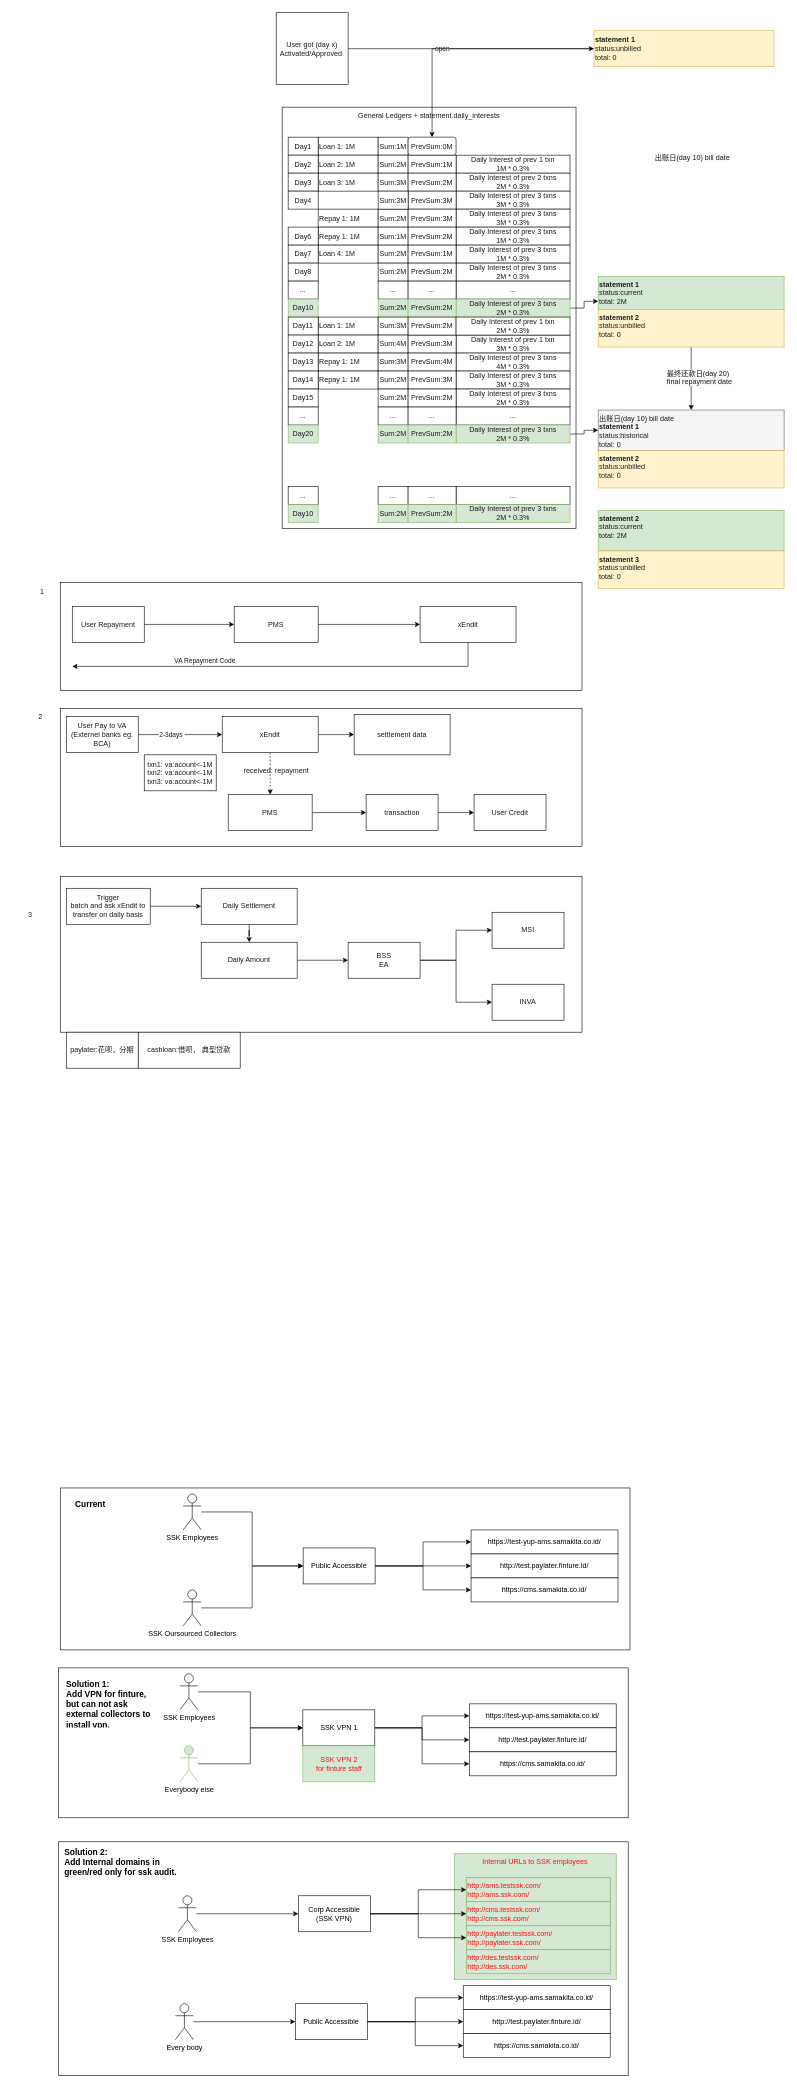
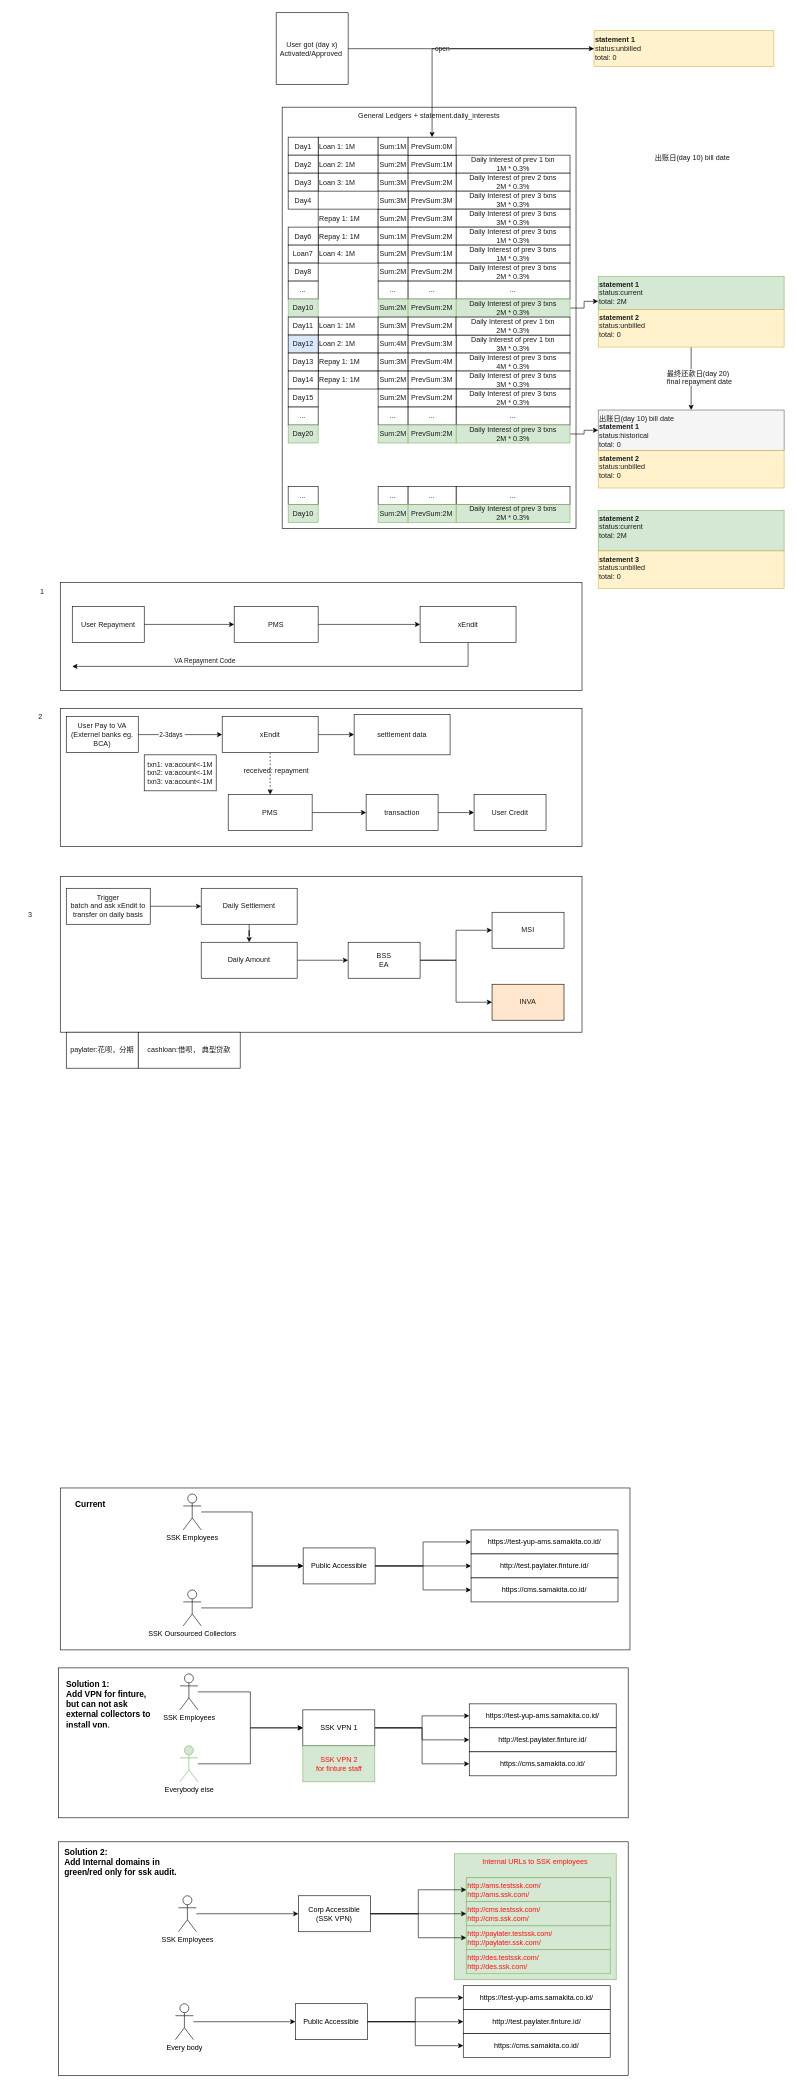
node "PrevSum:0M": shape rounded rectangle -> rectangle
node "Day7": label "Day7" -> "Loan7"
node "Day12": fillcolor #ffffff -> #dae8fc
node "INVA": fillcolor #ffffff -> #ffe6cc
